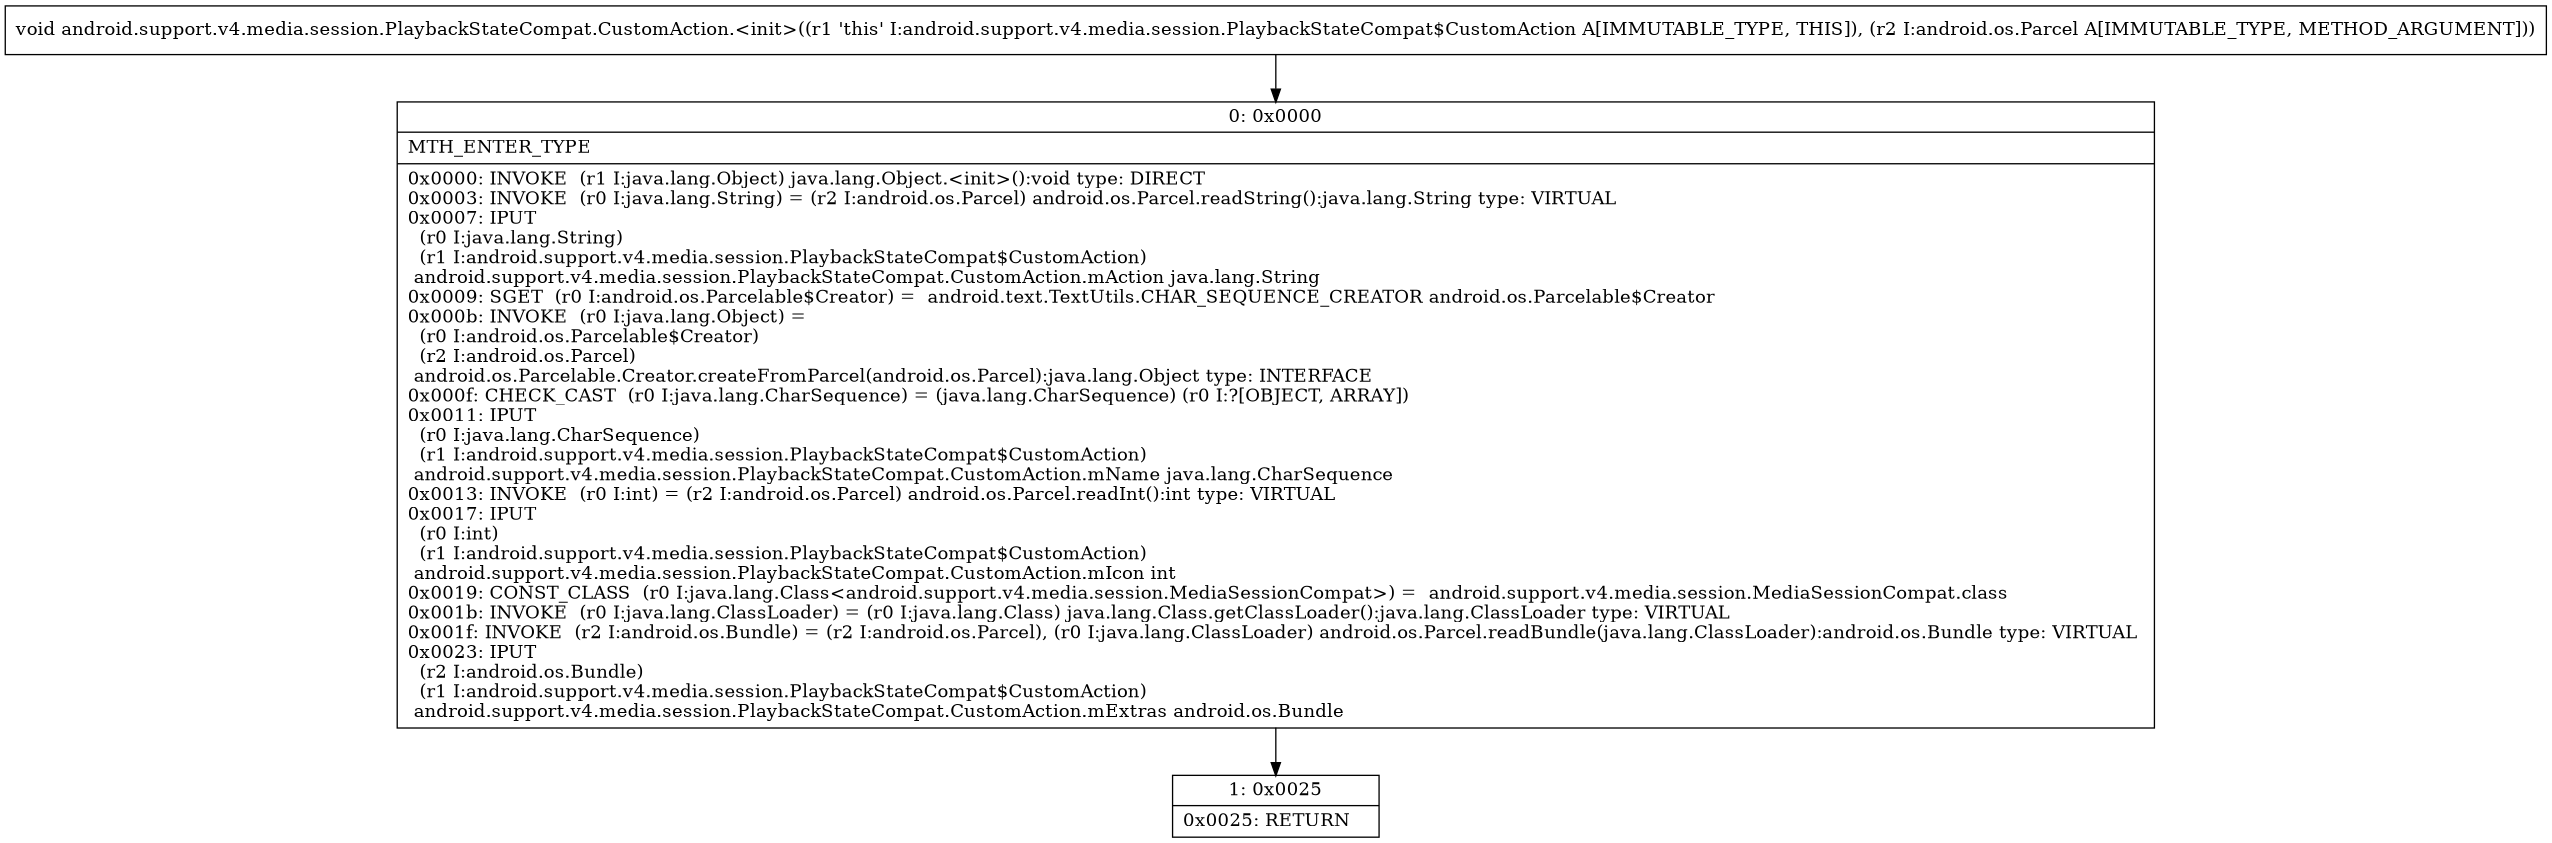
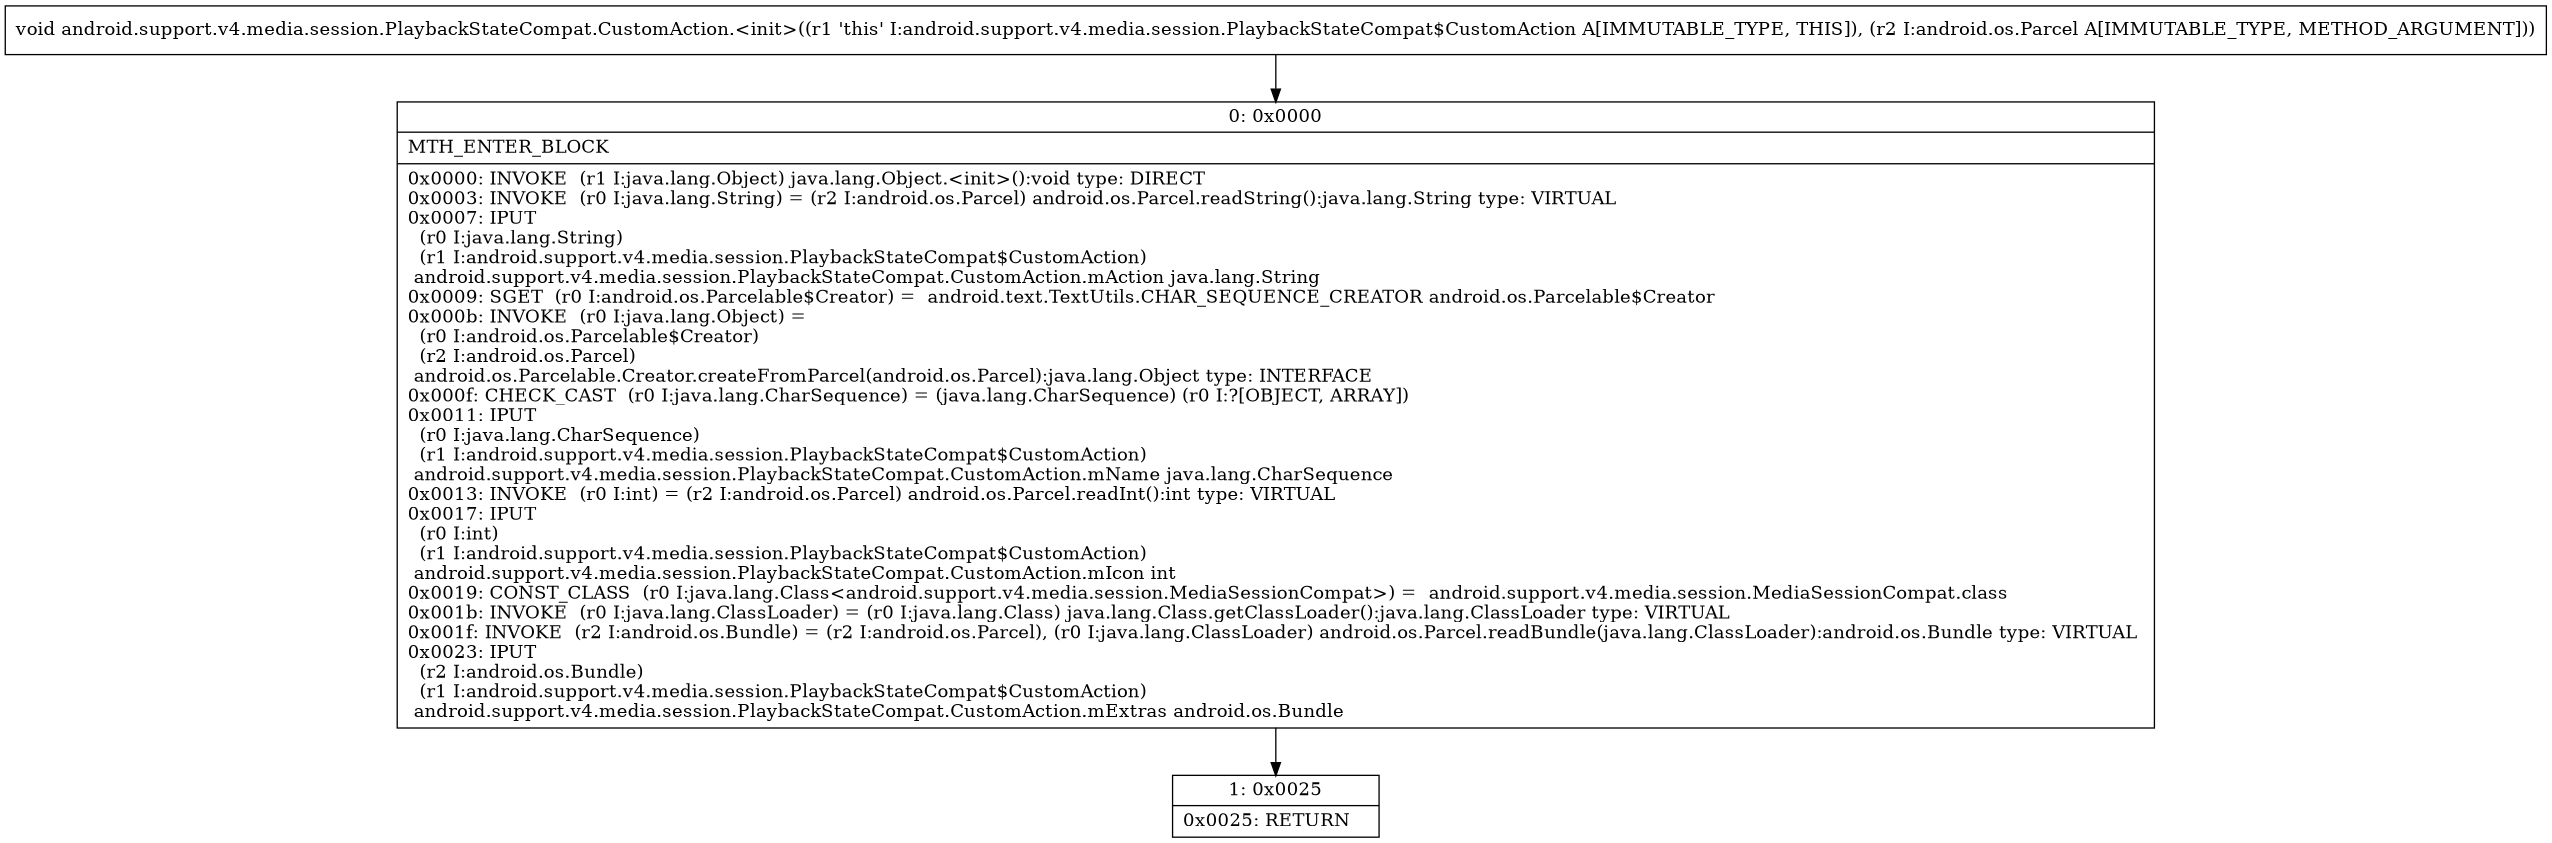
node "0: 0x0000": text "MTH_ENTER_TYPE" -> "MTH_ENTER_BLOCK"
